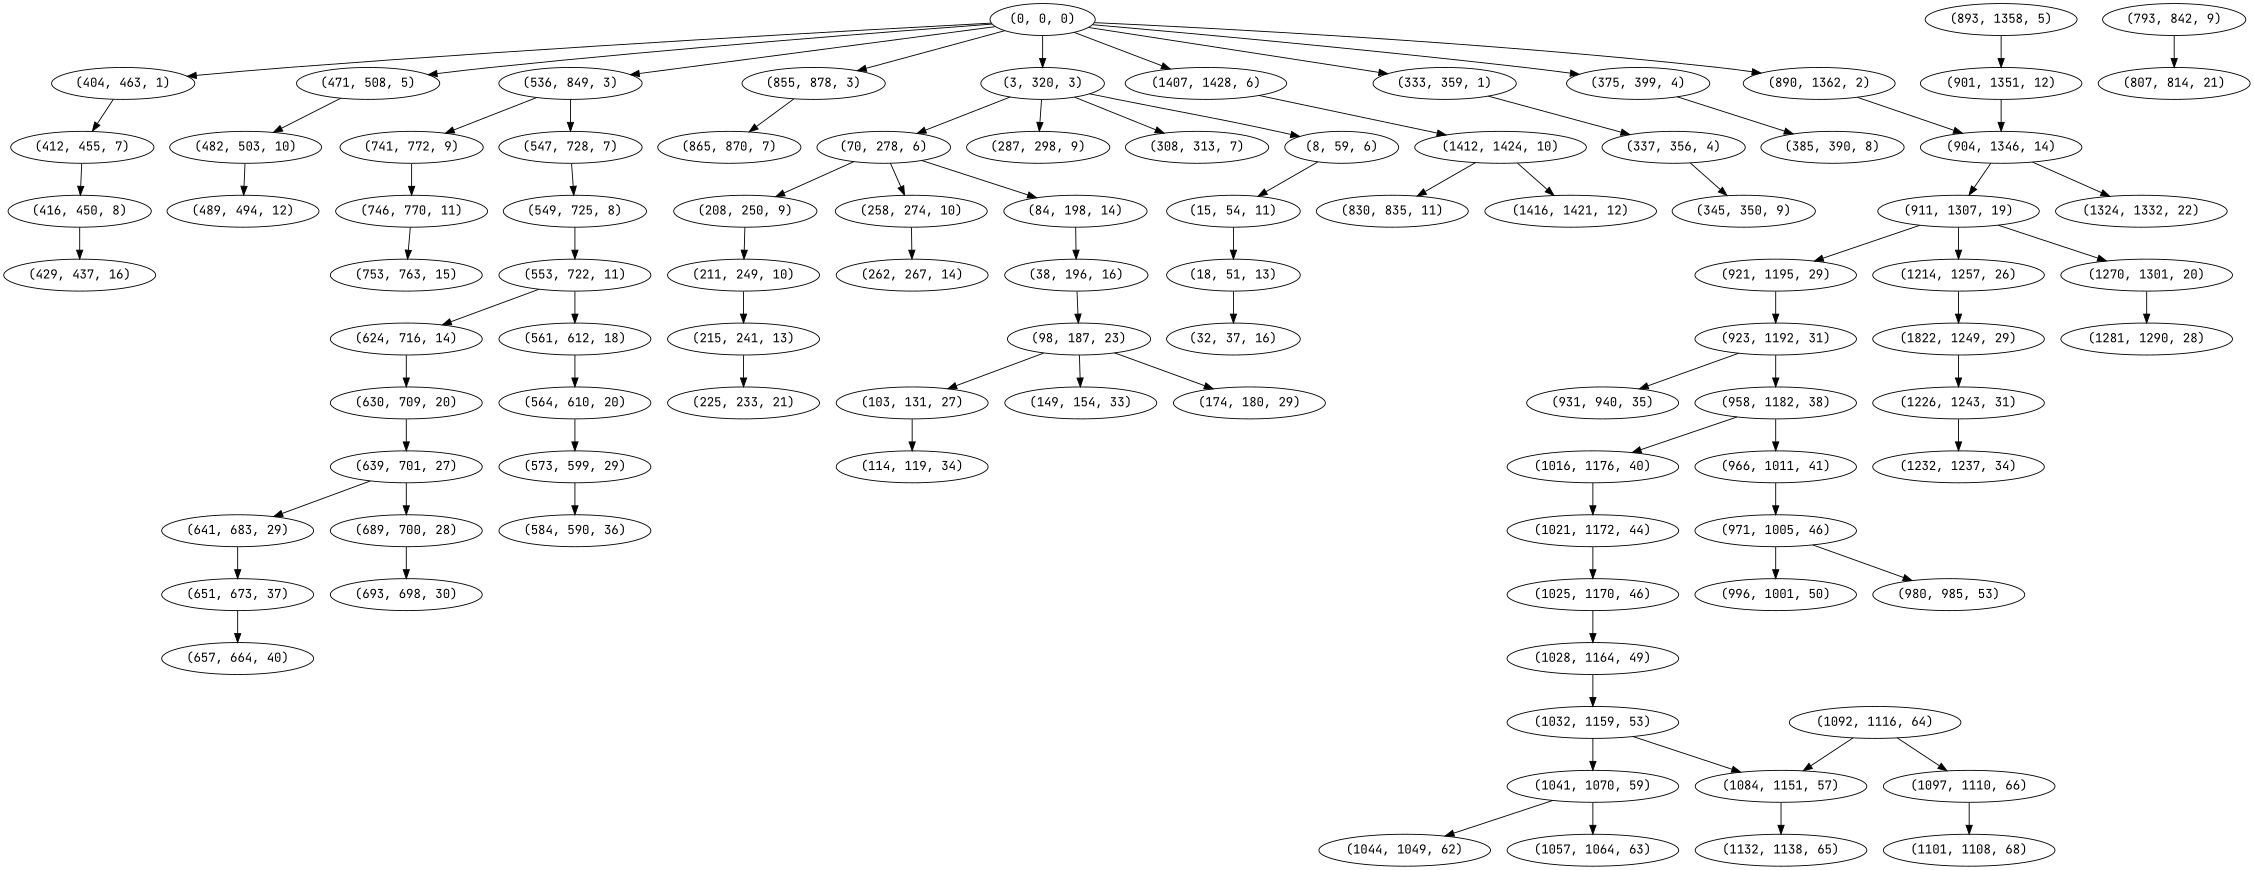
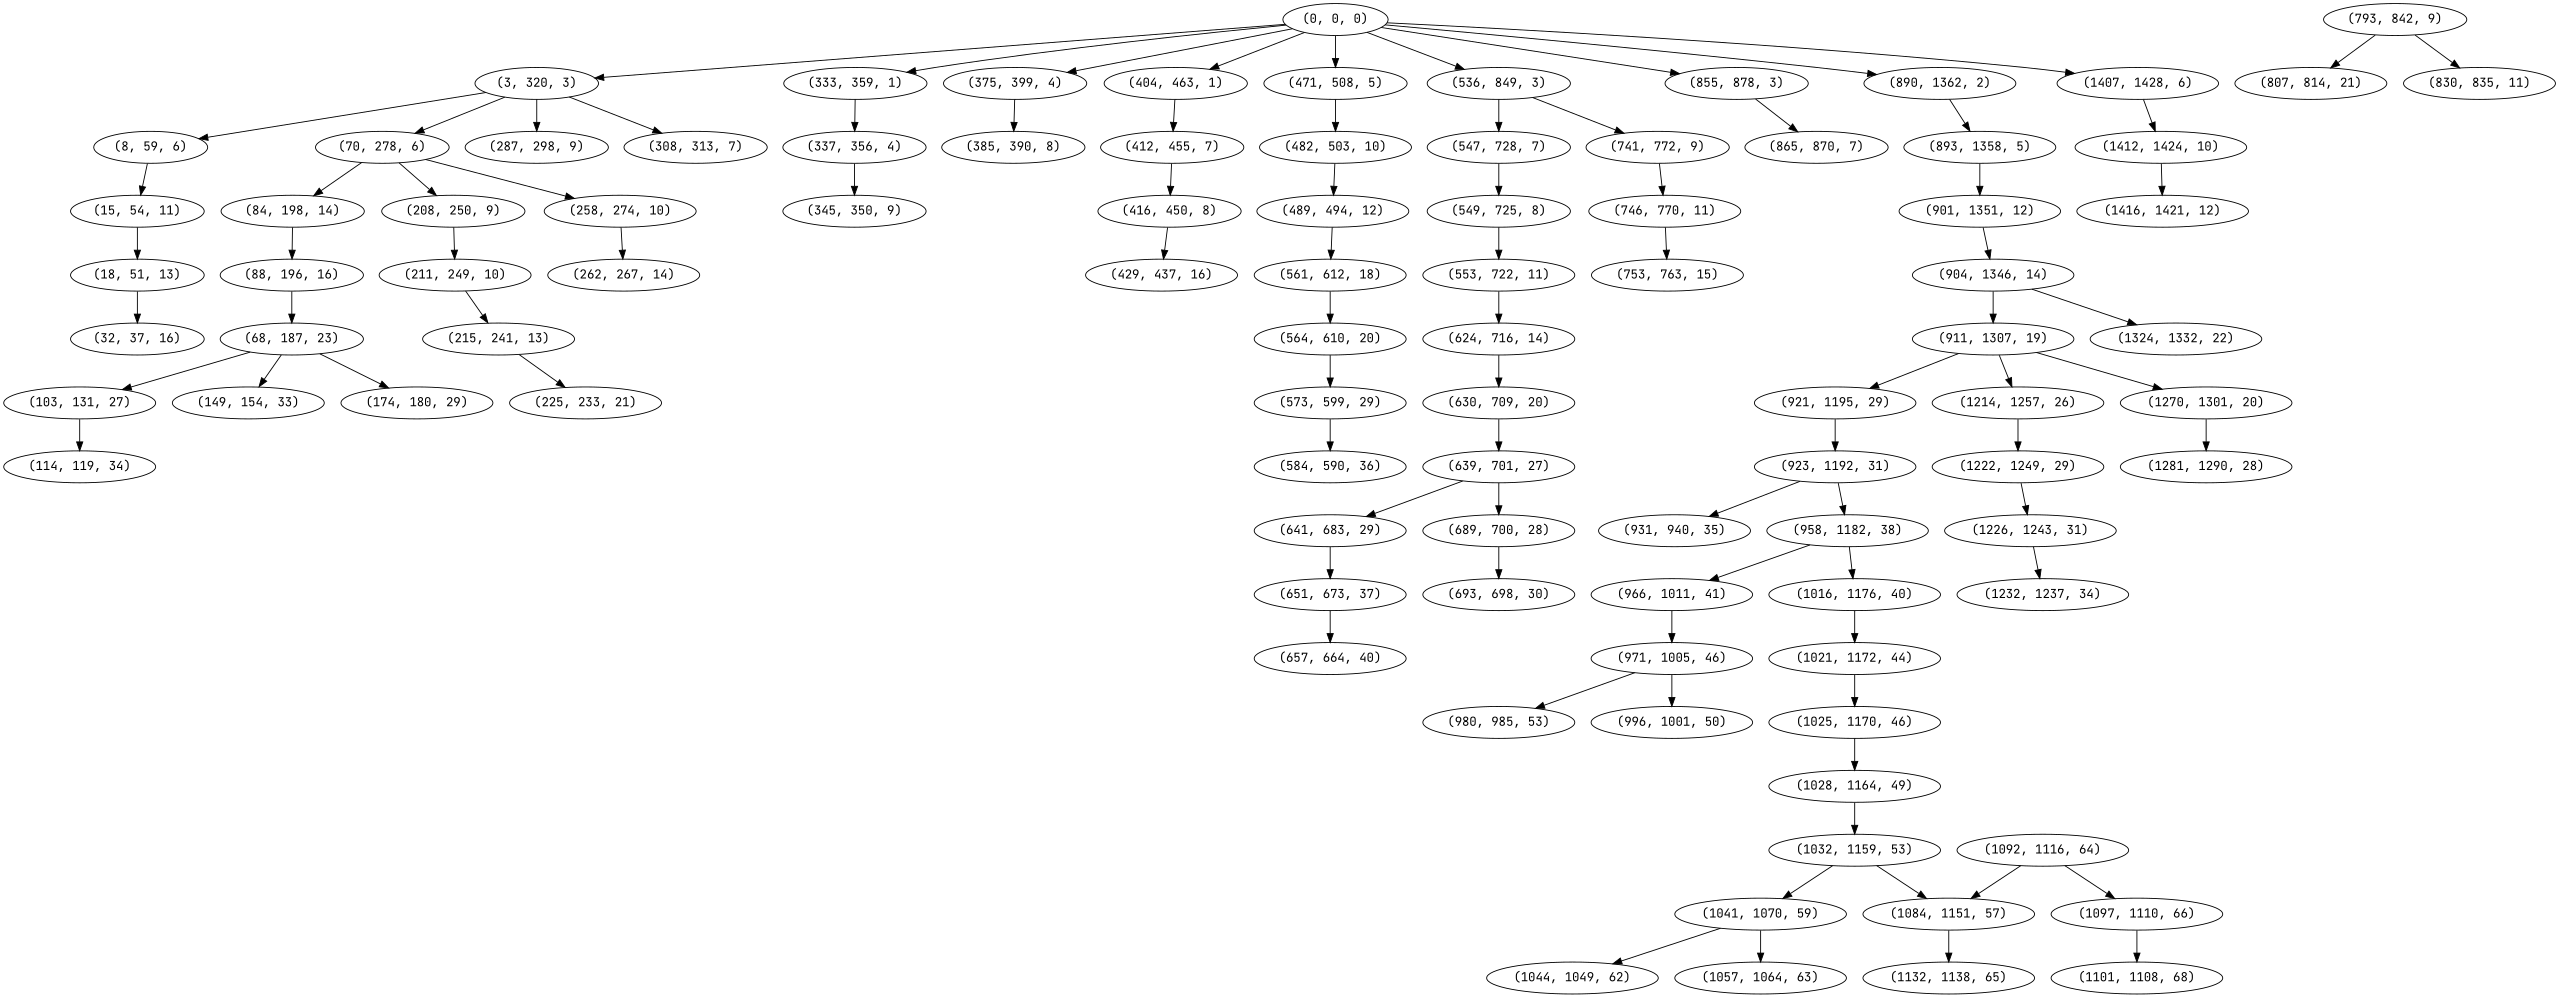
edge "(890, 1362, 2)" -> "(904, 1346, 14)": now "(890, 1362, 2)" -> "(893, 1358, 5)"
edge "(1412, 1424, 10)" -> "(830, 835, 11)": now "(793, 842, 9)" -> "(830, 835, 11)"
node "(38, 196, 16)": label "(38, 196, 16)" -> "(88, 196, 16)"
edge "(553, 722, 11)" -> "(561, 612, 18)": now "(489, 494, 12)" -> "(561, 612, 18)"
node "(98, 187, 23)": label "(98, 187, 23)" -> "(68, 187, 23)"
node "(1822, 1249, 29)": label "(1822, 1249, 29)" -> "(1222, 1249, 29)"
